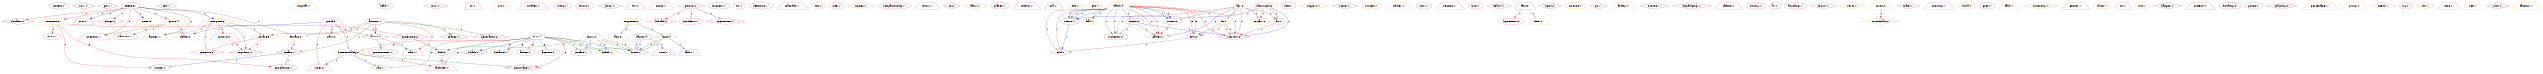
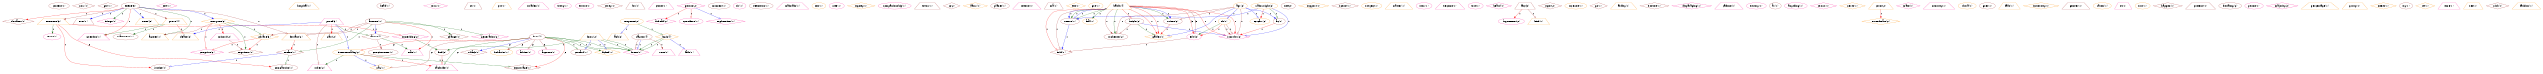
edge "apr(2)" -> "ac(1)": color red -> blue
